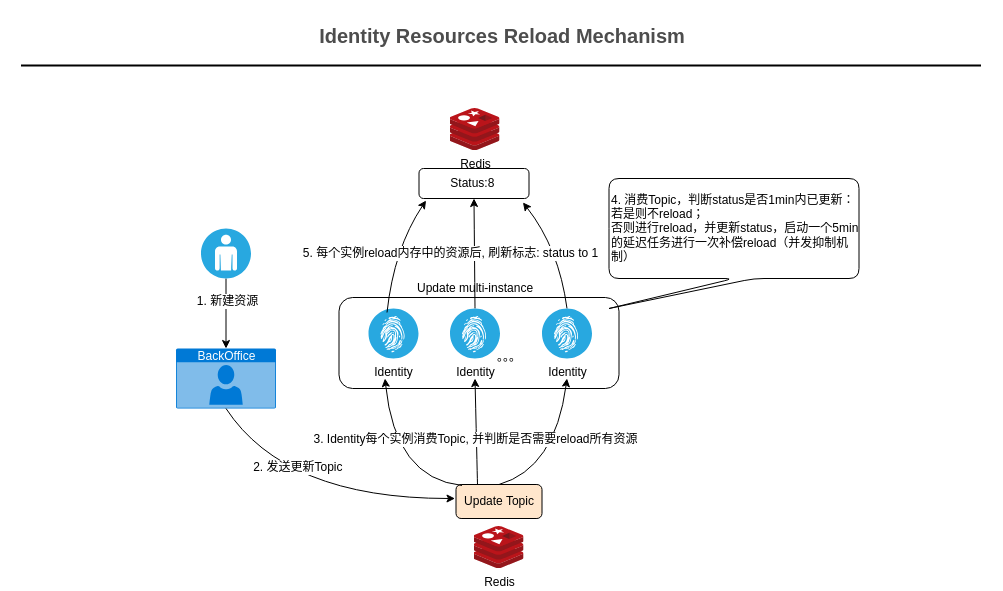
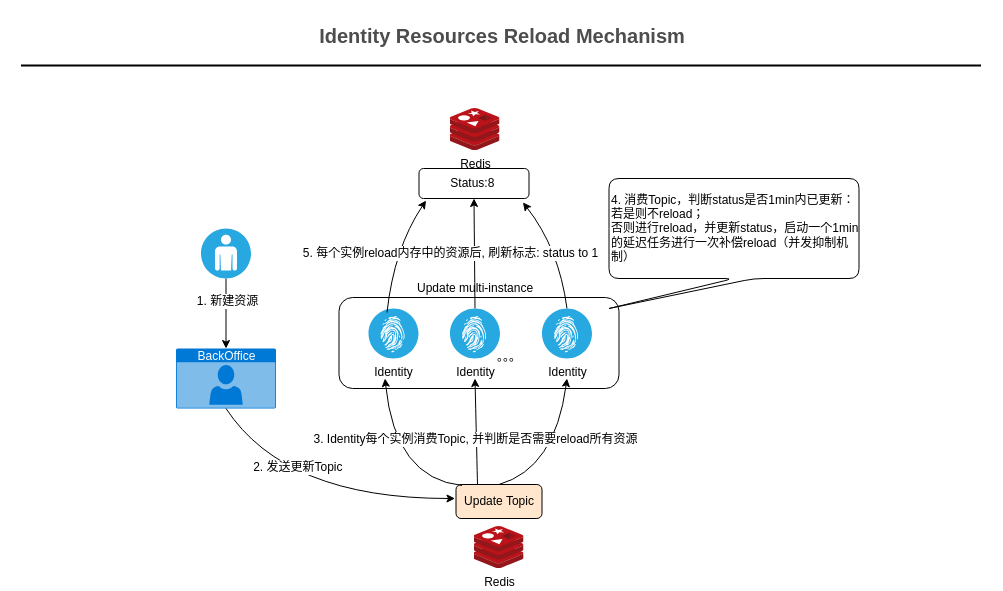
node "4. 消费Topic，判断status是否1min内已更新： 若是则不reload； 否则进行reload，并更新status，启动一个5min的延迟任务进行一次补偿reload（并发抑制机制）": label "4. 消费Topic，判断status是否1min内已更新： 若是则不reload； 否则进行reload，并更新status，启动一个5min的延迟任务进行一次补偿reload（并发抑制机制）" -> "4. 消费Topic，判断status是否1min内已更新： 若是则不reload； 否则进行reload，并更新status，启动一个1min的延迟任务进行一次补偿reload（并发抑制机制）"
